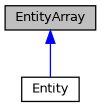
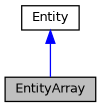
edge "Entity" -> "EntityArray": reversed
